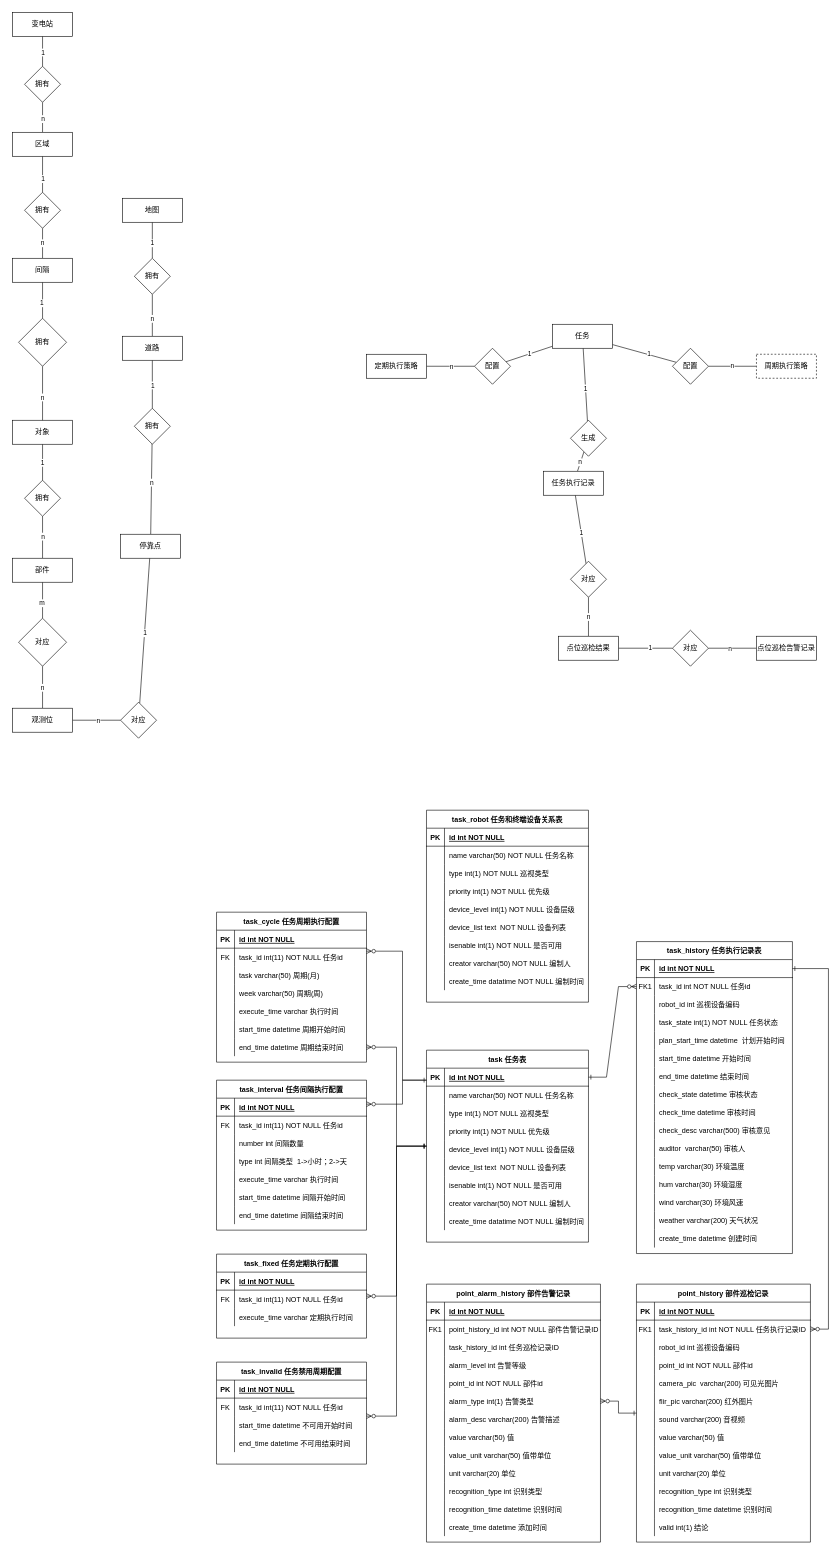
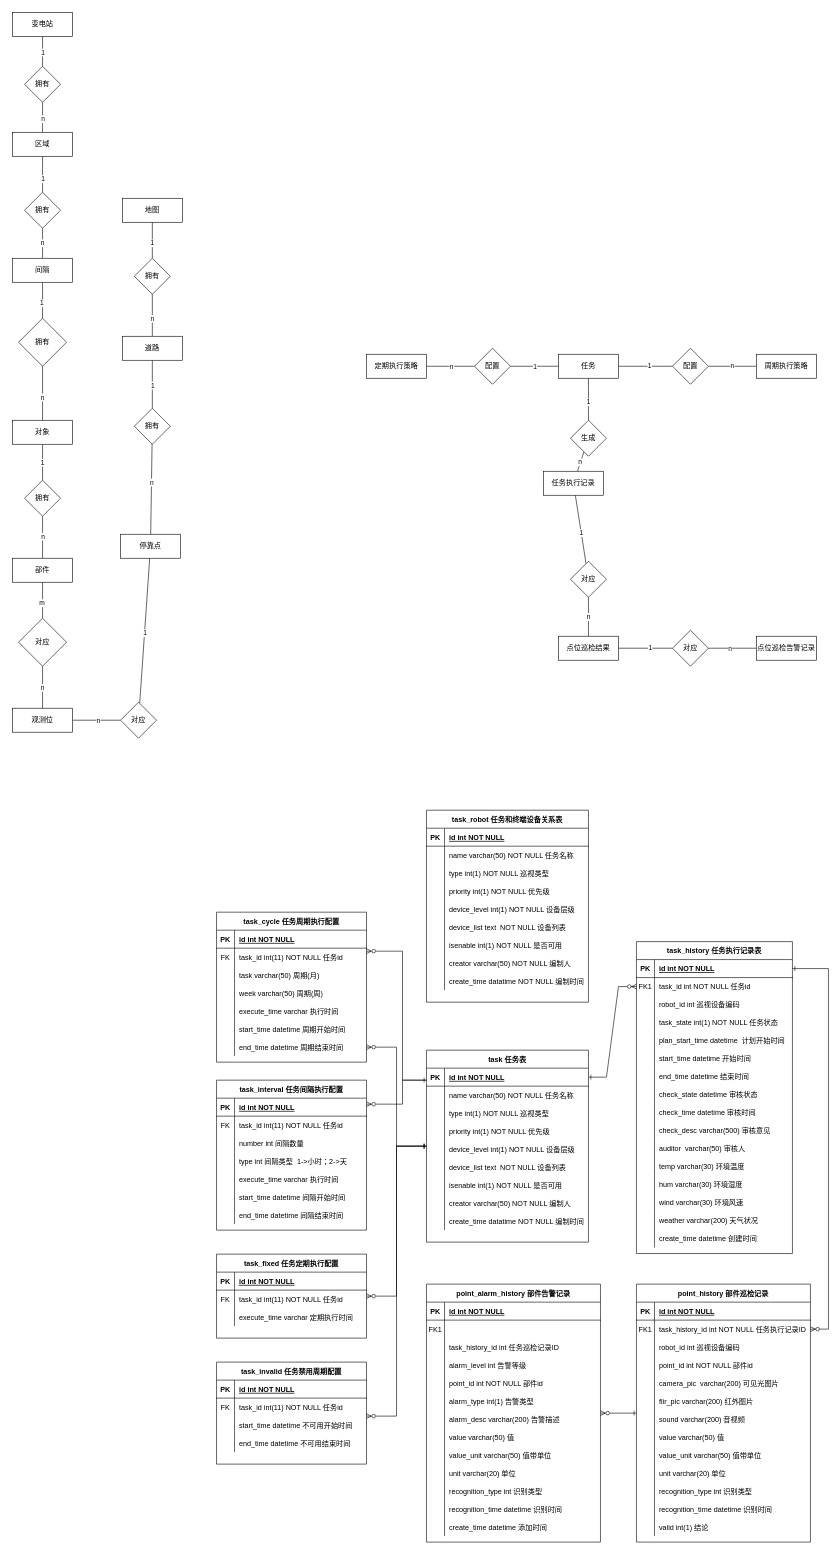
node "任务": moved (582, 336) -> (588, 366)
node "周期执行策略": style dashed -> solid
node "point_history_id int NOT NULL 部件告警记录ID": removed
edge "alarm_type int(1) 告警类型" -- "point_history 部件巡检记录": now "point_alarm_history 部件告警记录" -- "point_history 部件巡检记录"
